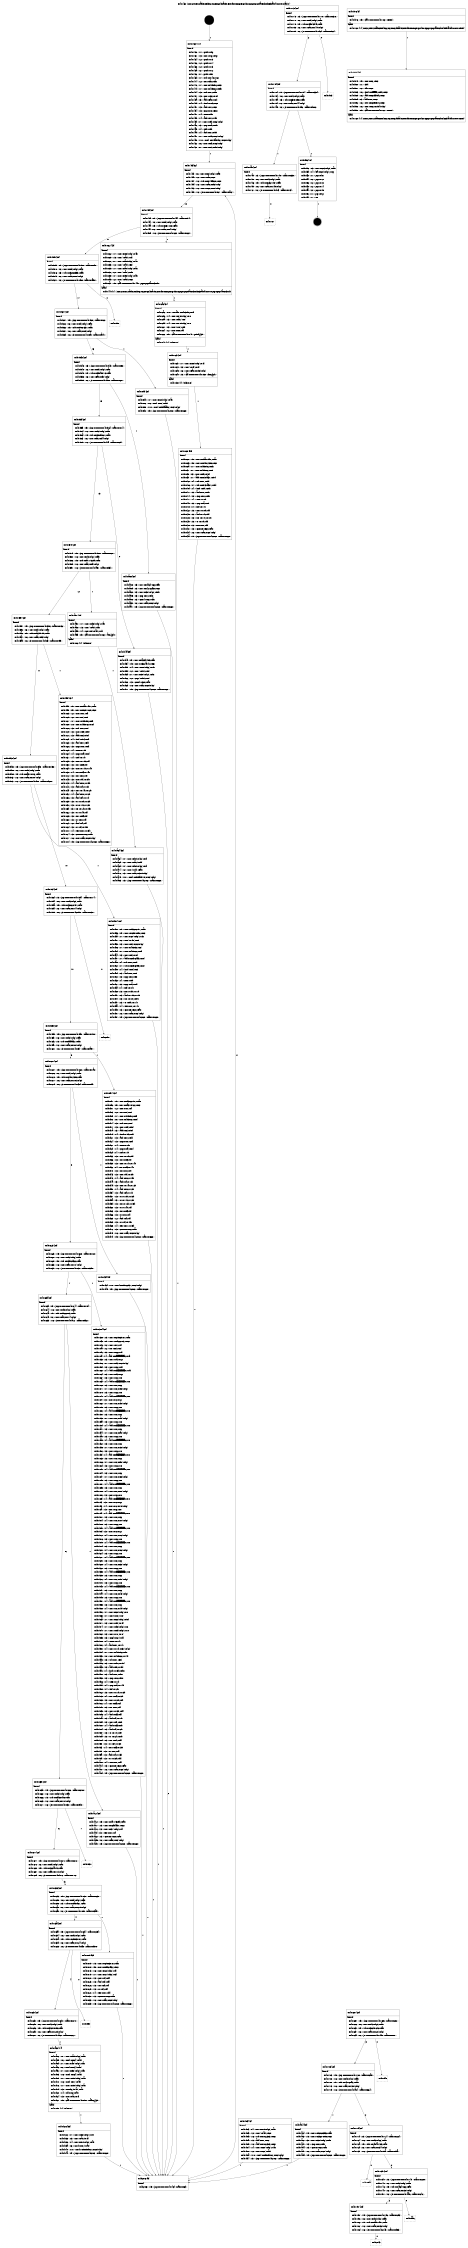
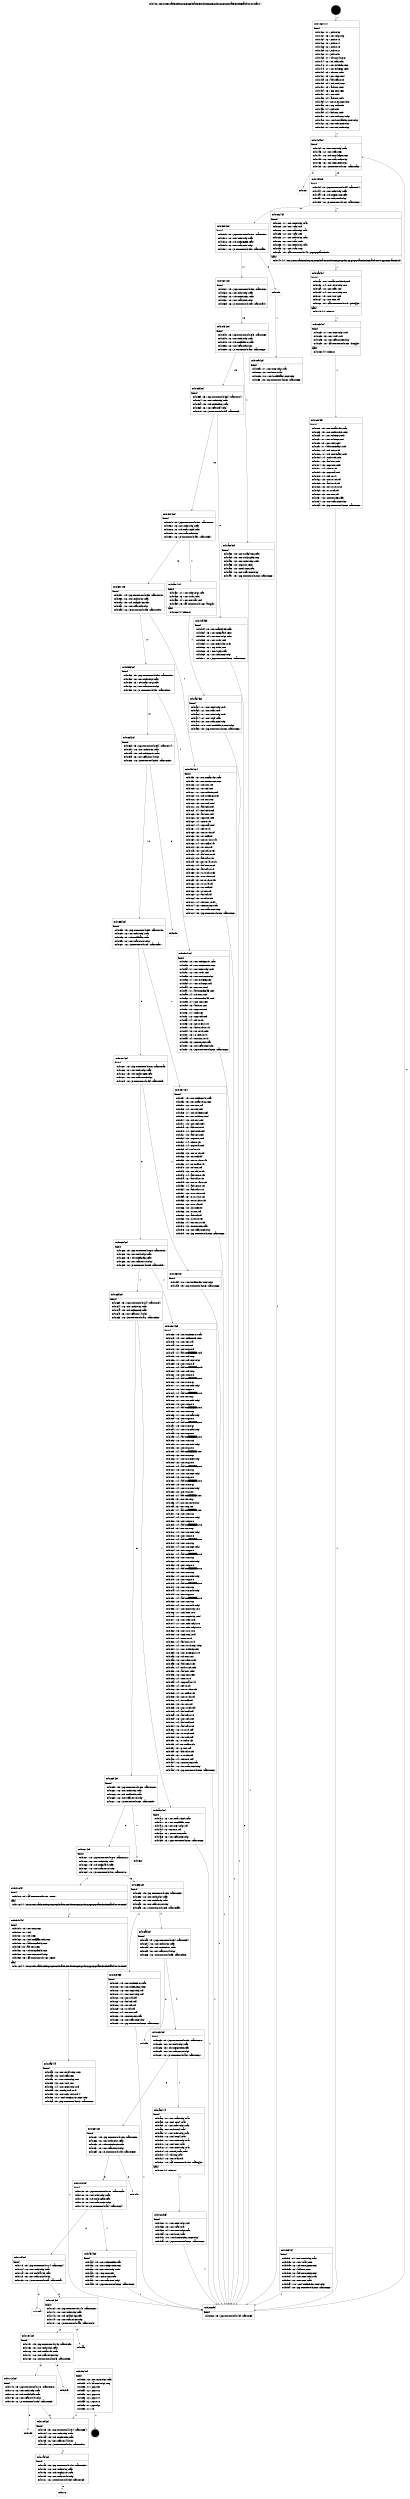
edge "0x40178f [28]" -> "0x401fec [18]": reversed
node "0x401ec7": added
edge "0x401527 [28]" -> "0x401edb [28]": now "0x401eb8" -> "0x401edb [28]"
edge "0x401bf9 [137]" -> "0x4020c8 [5]": added, label "1"
edge "0x401677 [28]" -> "0x401b76 [5]": added, label "1"
node "0x401ba3 [44]": added
edge "0x4016cb [28]" -> "0x4016e7 [28]": added, label "3"
edge "0x401757 [28]" -> "0x401773 [28]": added, label "2"
